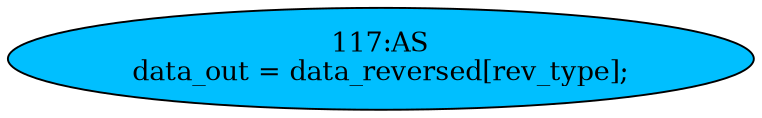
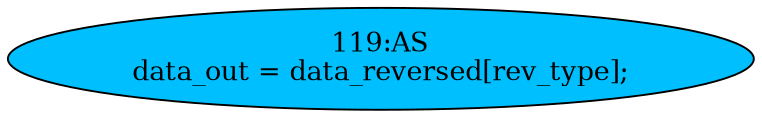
node "117:AS data_out = data_reversed[rev_type];": label "117:AS data_out = data_reversed[rev_type];" -> "119:AS data_out = data_reversed[rev_type];"
